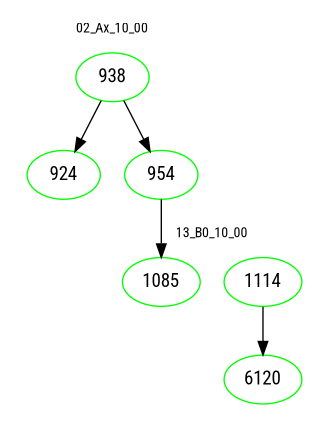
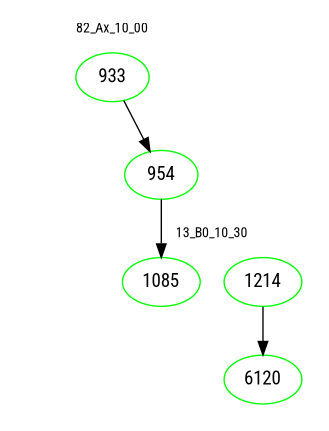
cluster "02_Ax_10_00": label "02_Ax_10_00" -> "82_Ax_10_00"
node "938": label "938" -> "933"
node "924": removed
cluster "13_B0_10_00": label "13_B0_10_00" -> "13_B0_10_30"
node "1114": label "1114" -> "1214"
